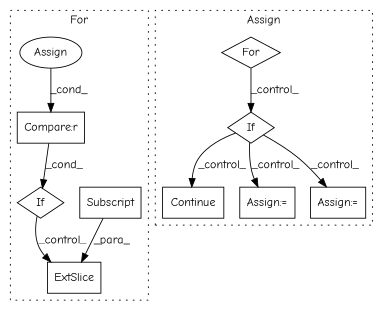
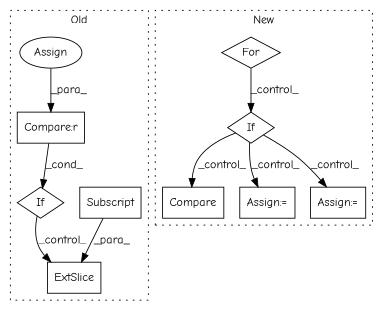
cluster "For": label "For" -> "Old"
cluster "Assign": label "Assign" -> "New"
edge "Assign" -> "Compare:r": label "_cond_" -> "_para_"
node "Continue": label "Continue" -> "Compare"
